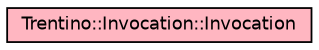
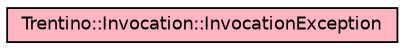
node "Trentino::Invocation::Invocation": label "Trentino::Invocation::Invocation" -> "Trentino::Invocation::InvocationException"
